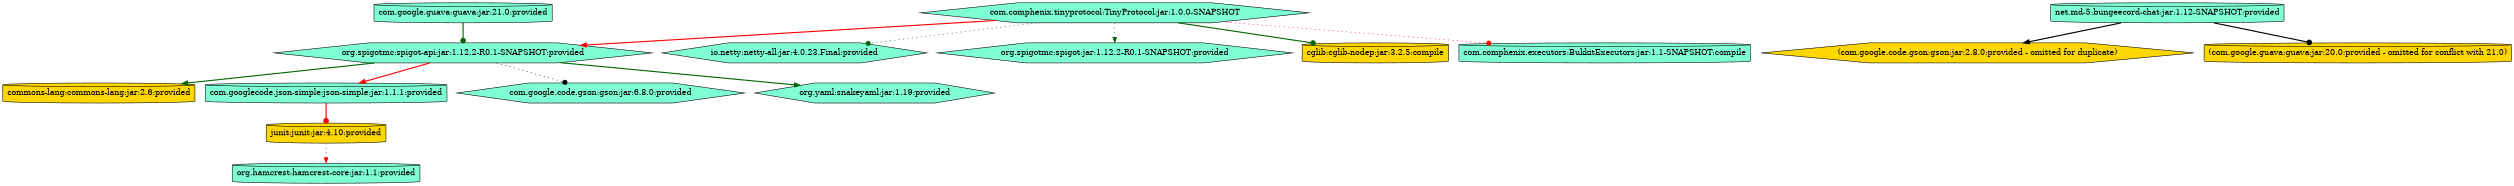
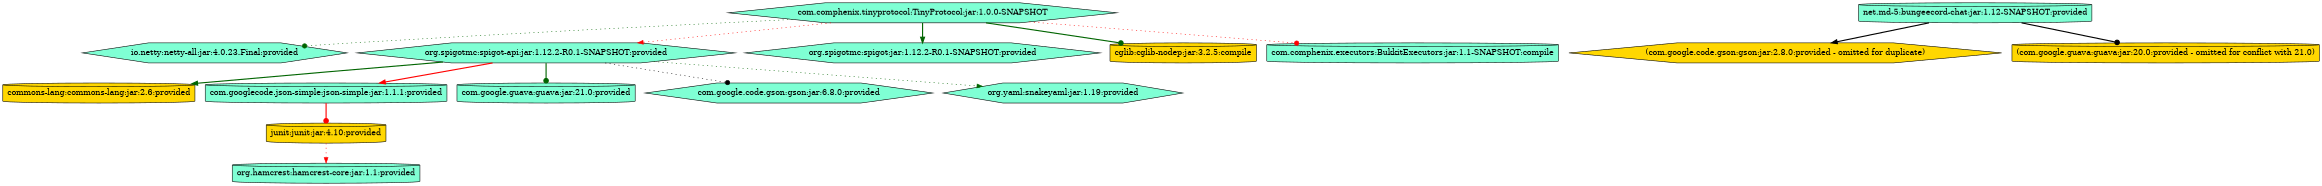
edge "com.comphenix.tinyprotocol:TinyProtocol:jar:1.0.0-SNAPSHOT" -> "org.spigotmc:spigot:jar:1.12.2-R0.1-SNAPSHOT:provided": style dotted -> bold
edge "com.google.guava:guava:jar:21.0:provided" -> "org.spigotmc:spigot-api:jar:1.12.2-R0.1-SNAPSHOT:provided": reversed
edge "com.comphenix.tinyprotocol:TinyProtocol:jar:1.0.0-SNAPSHOT" -> "org.spigotmc:spigot-api:jar:1.12.2-R0.1-SNAPSHOT:provided": style bold -> dotted
edge "org.spigotmc:spigot-api:jar:1.12.2-R0.1-SNAPSHOT:provided" -> "org.yaml:snakeyaml:jar:1.19:provided": style bold -> dotted
